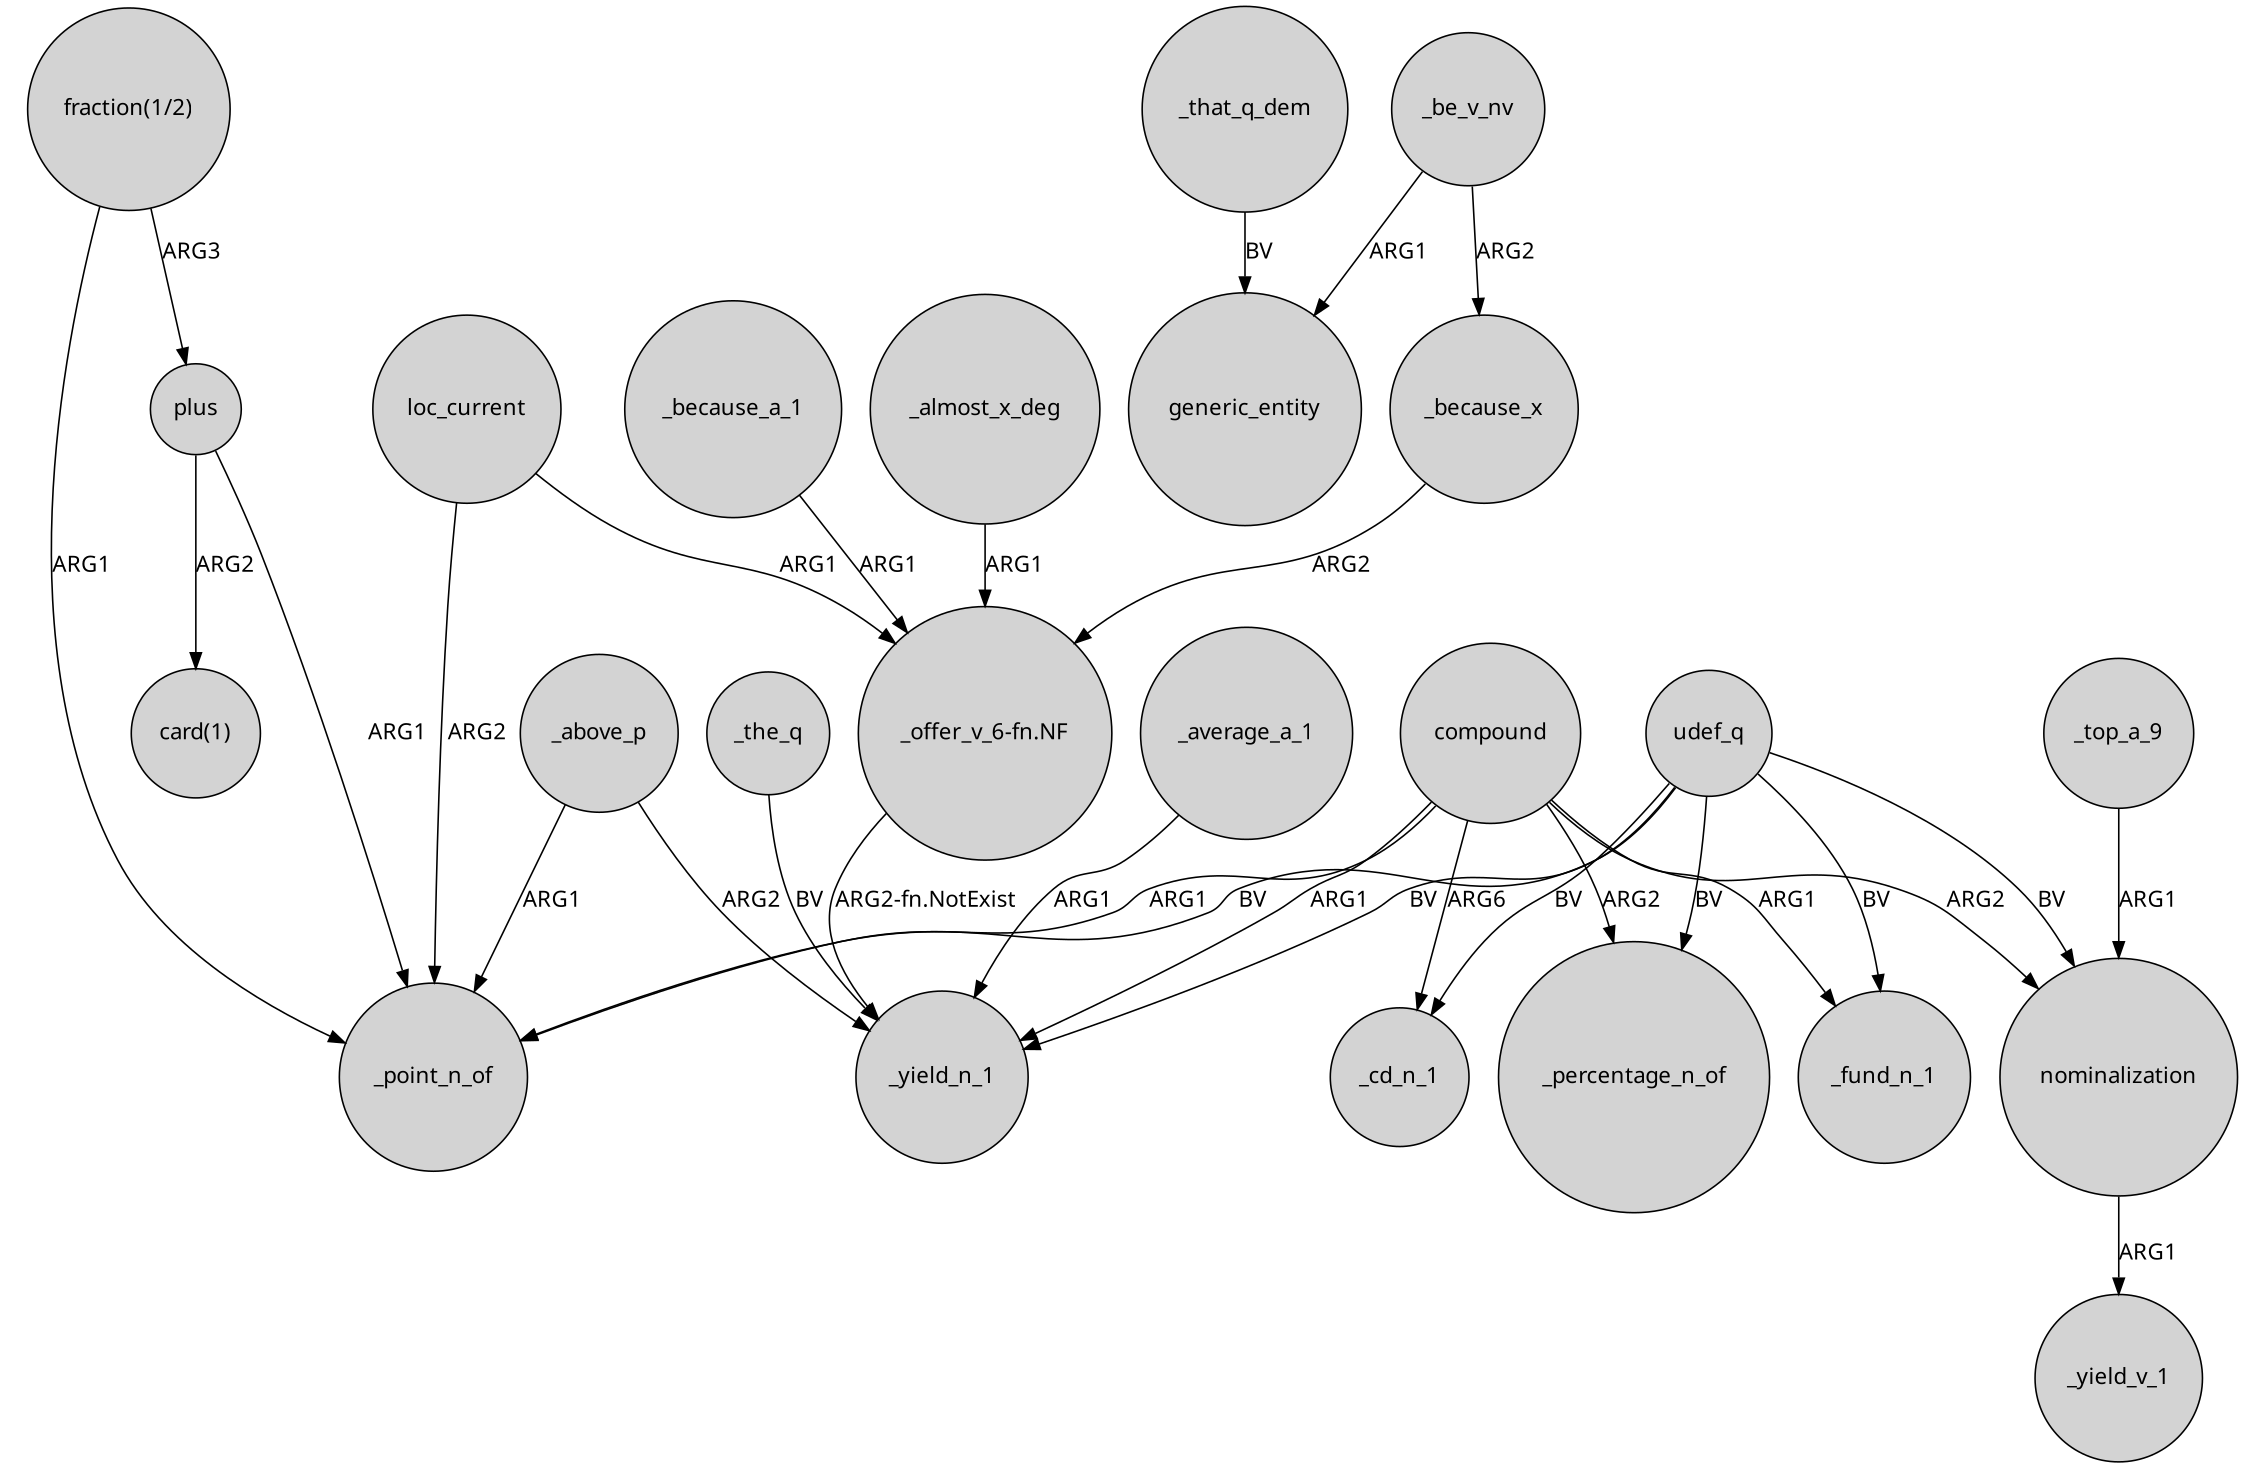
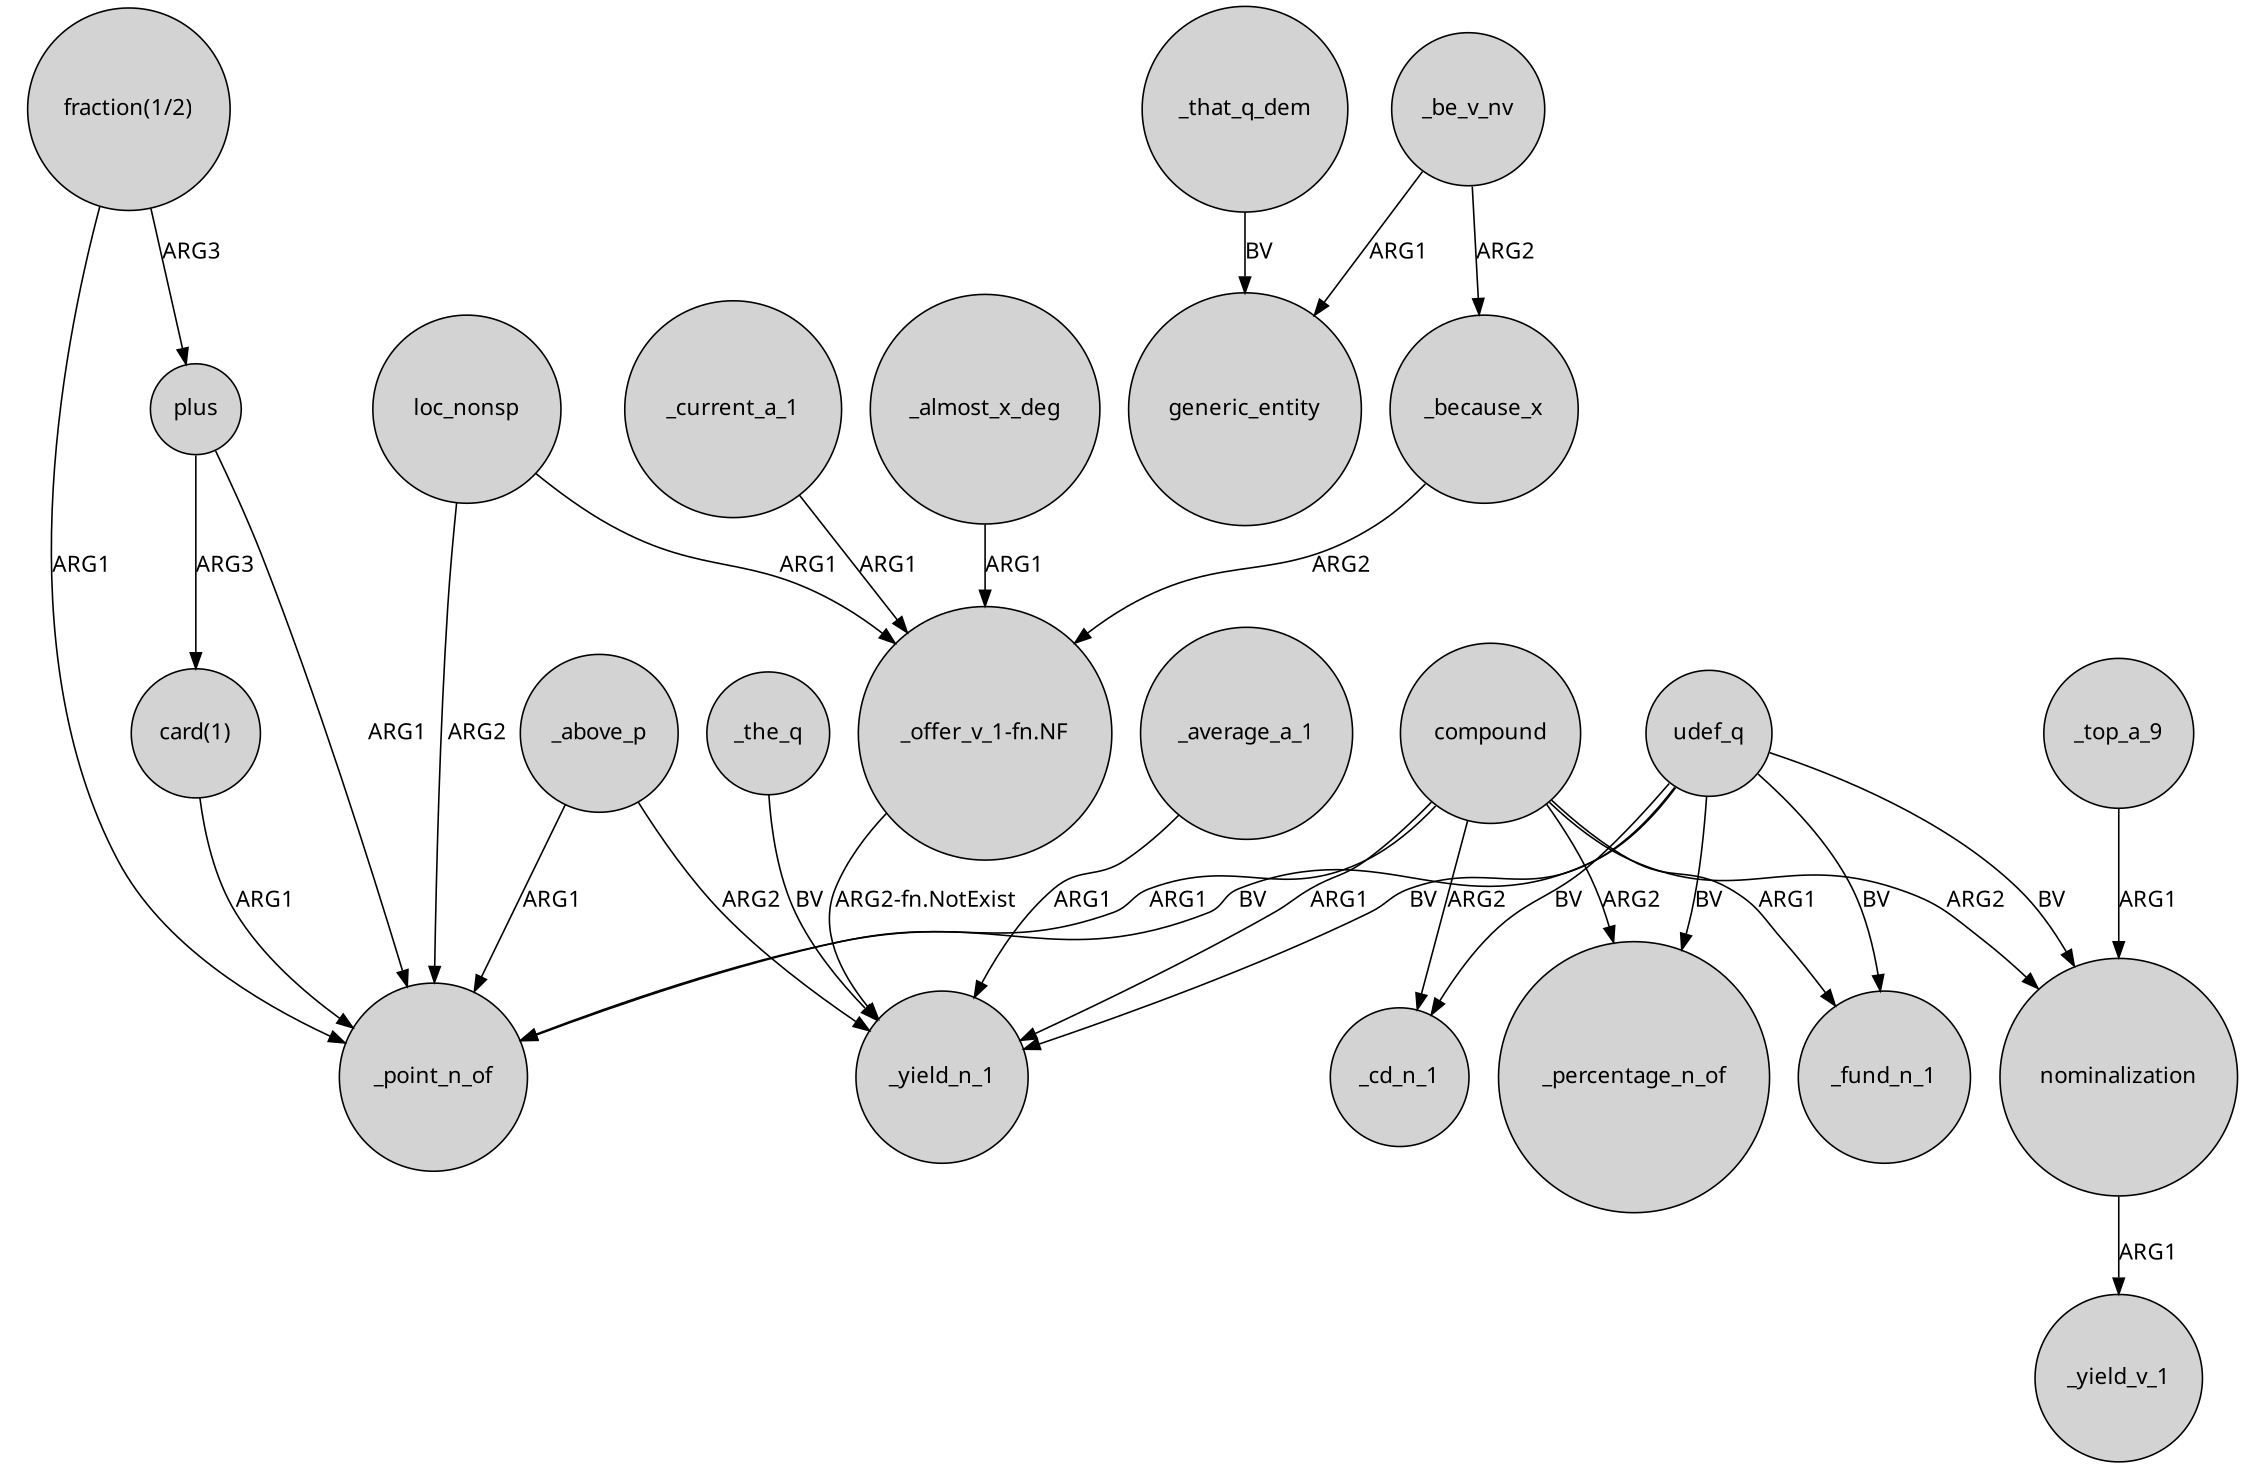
node "loc_current": label "loc_current" -> "loc_nonsp"
node "_because_a_1": label "_because_a_1" -> "_current_a_1"
edge "plus" -> "card(1)": label "ARG2" -> "ARG3"
node "_offer_v_6-fn.NF": label "_offer_v_6-fn.NF" -> "_offer_v_1-fn.NF"
edge "compound" -> "_cd_n_1": label "ARG6" -> "ARG2"
edge "card(1)" -> "_point_n_of": added, label "ARG1"
